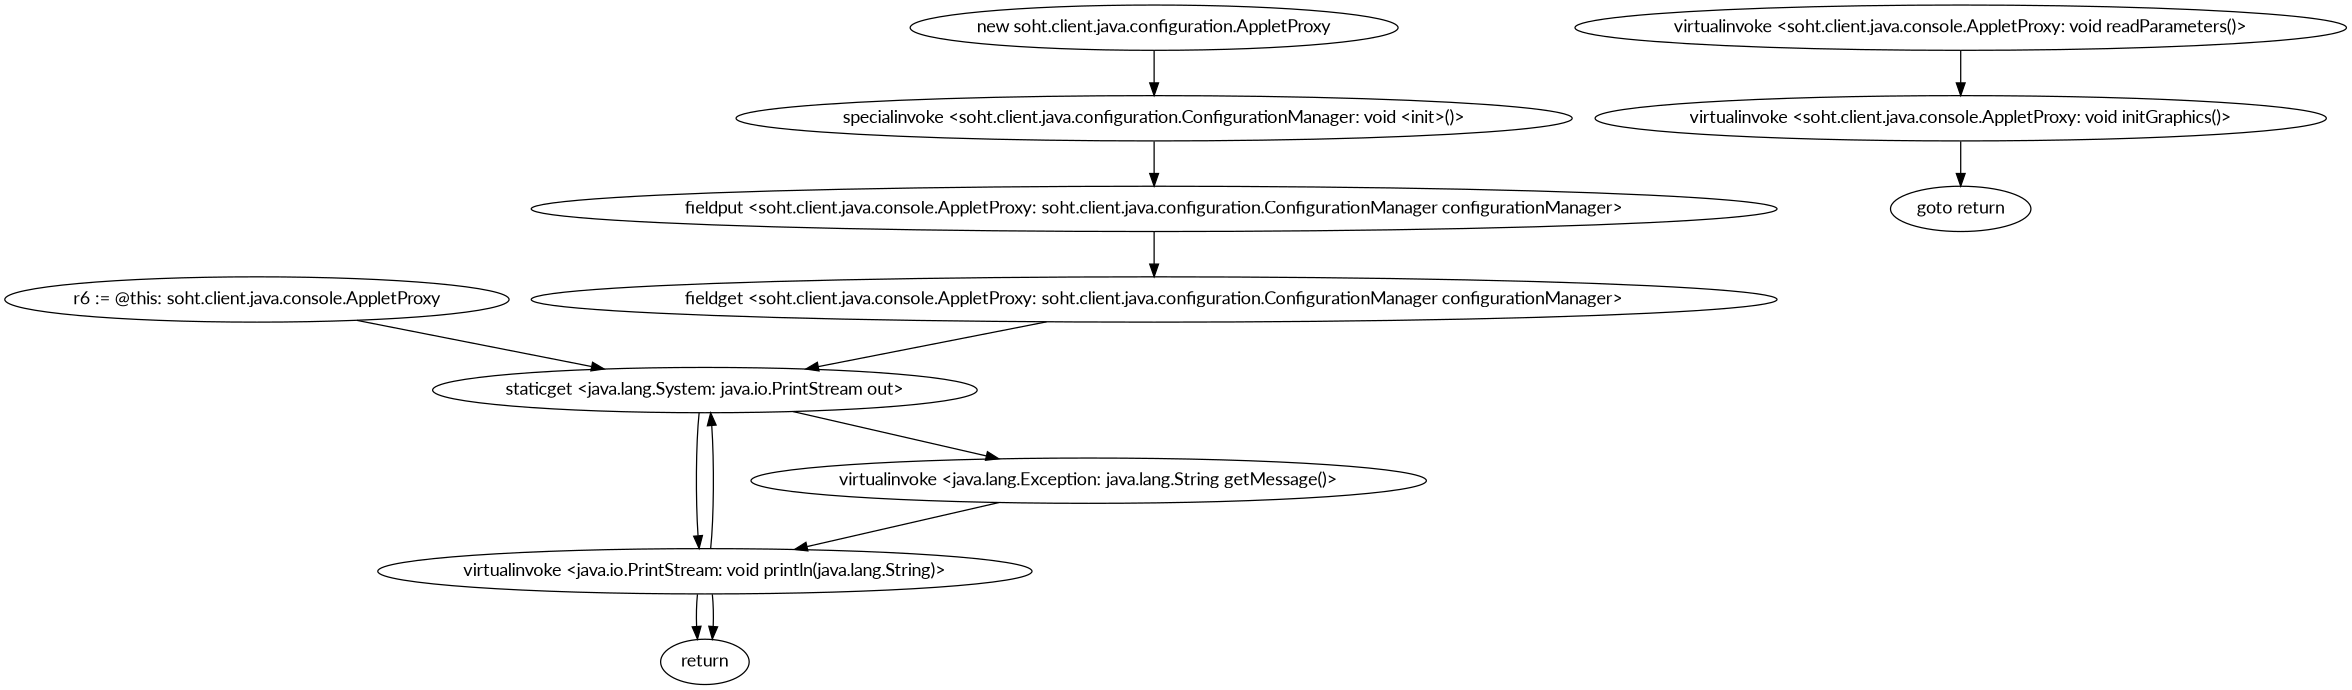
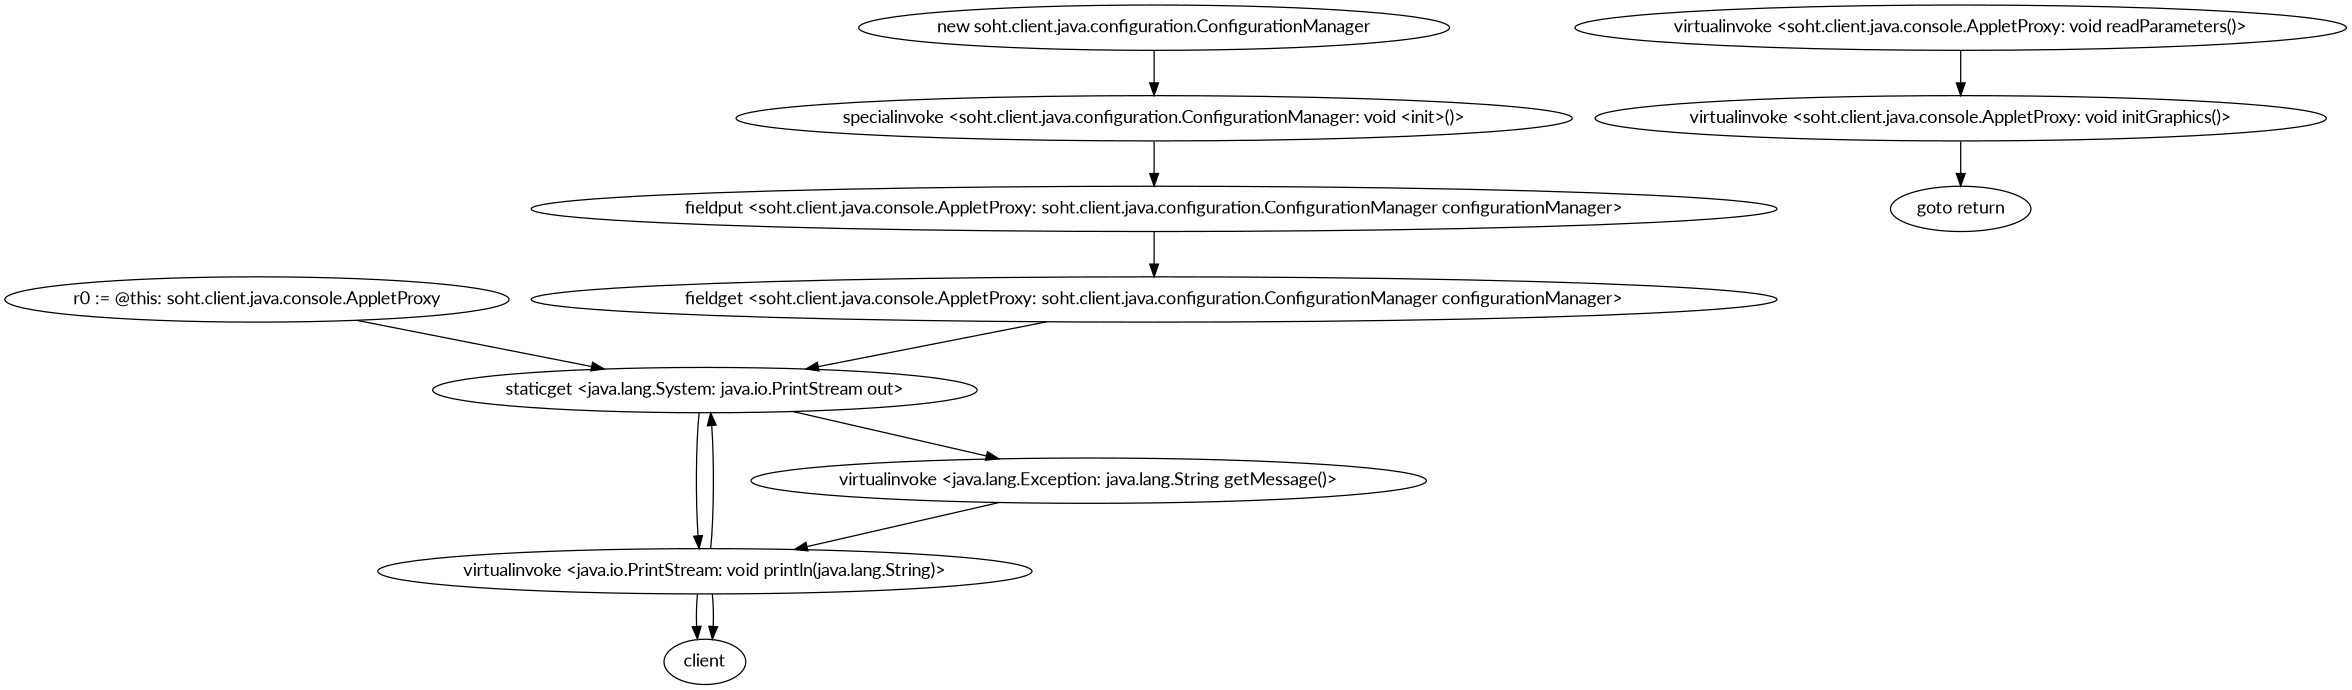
node "new soht.client.java.configuration.AppletProxy": label "new soht.client.java.configuration.AppletProxy" -> "new soht.client.java.configuration.ConfigurationManager"
node "r6 := @this: soht.client.java.console.AppletProxy": label "r6 := @this: soht.client.java.console.AppletProxy" -> "r0 := @this: soht.client.java.console.AppletProxy"
node "return": label "return" -> "client"
